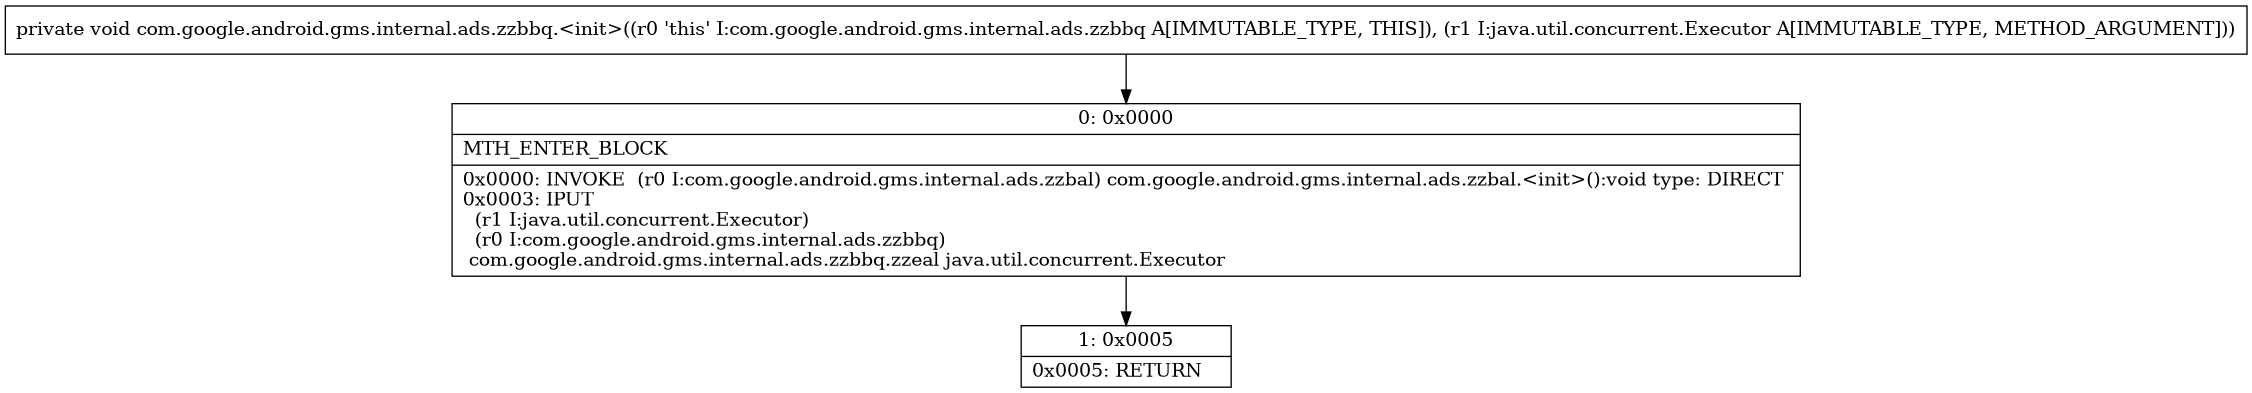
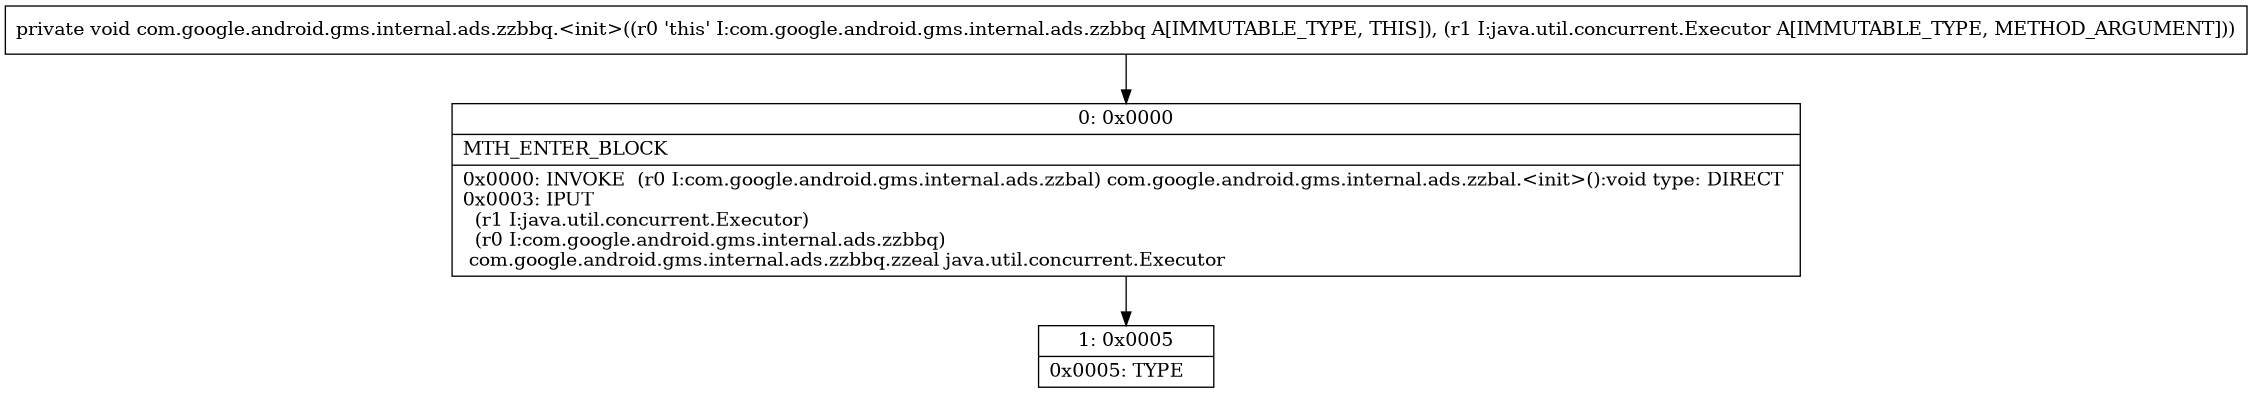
node "1: 0x0005": text "0x0005: RETURN" -> "0x0005: TYPE"
